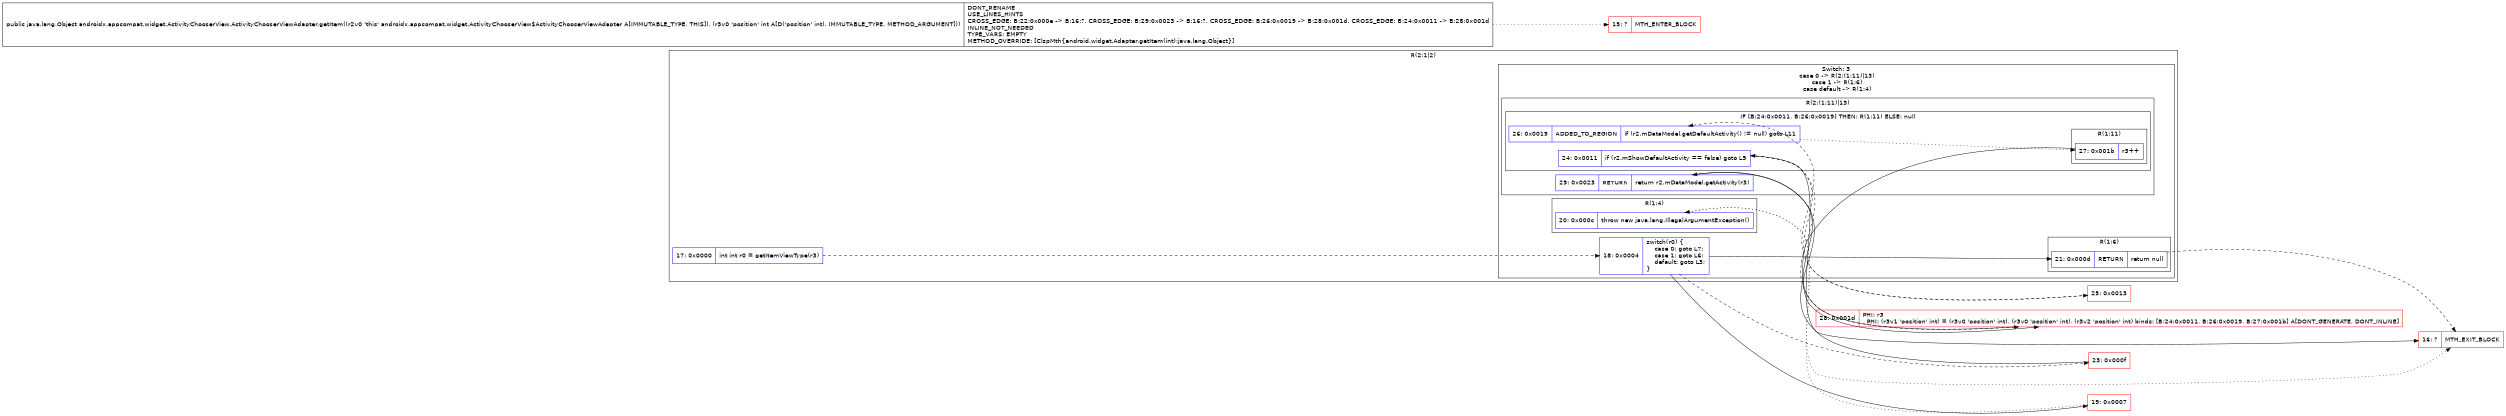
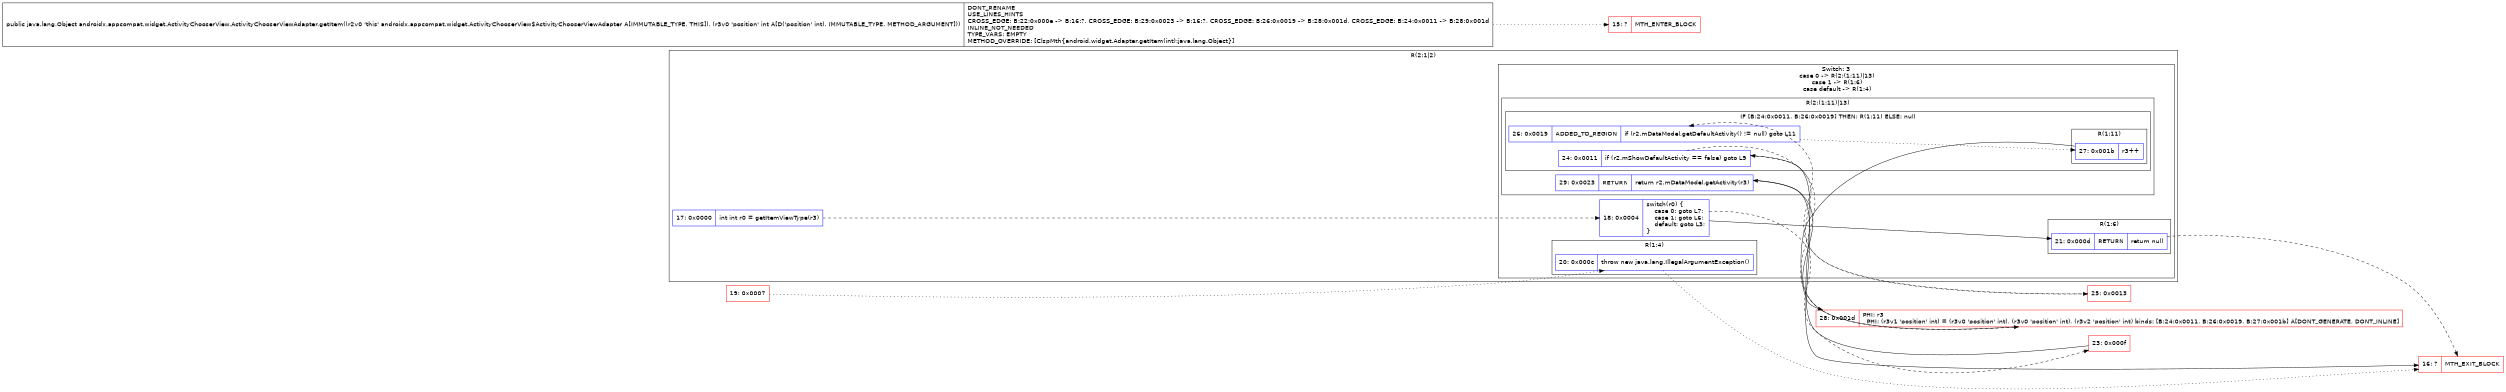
edge "18: 0x0004" -> "19: 0x0007": removed
